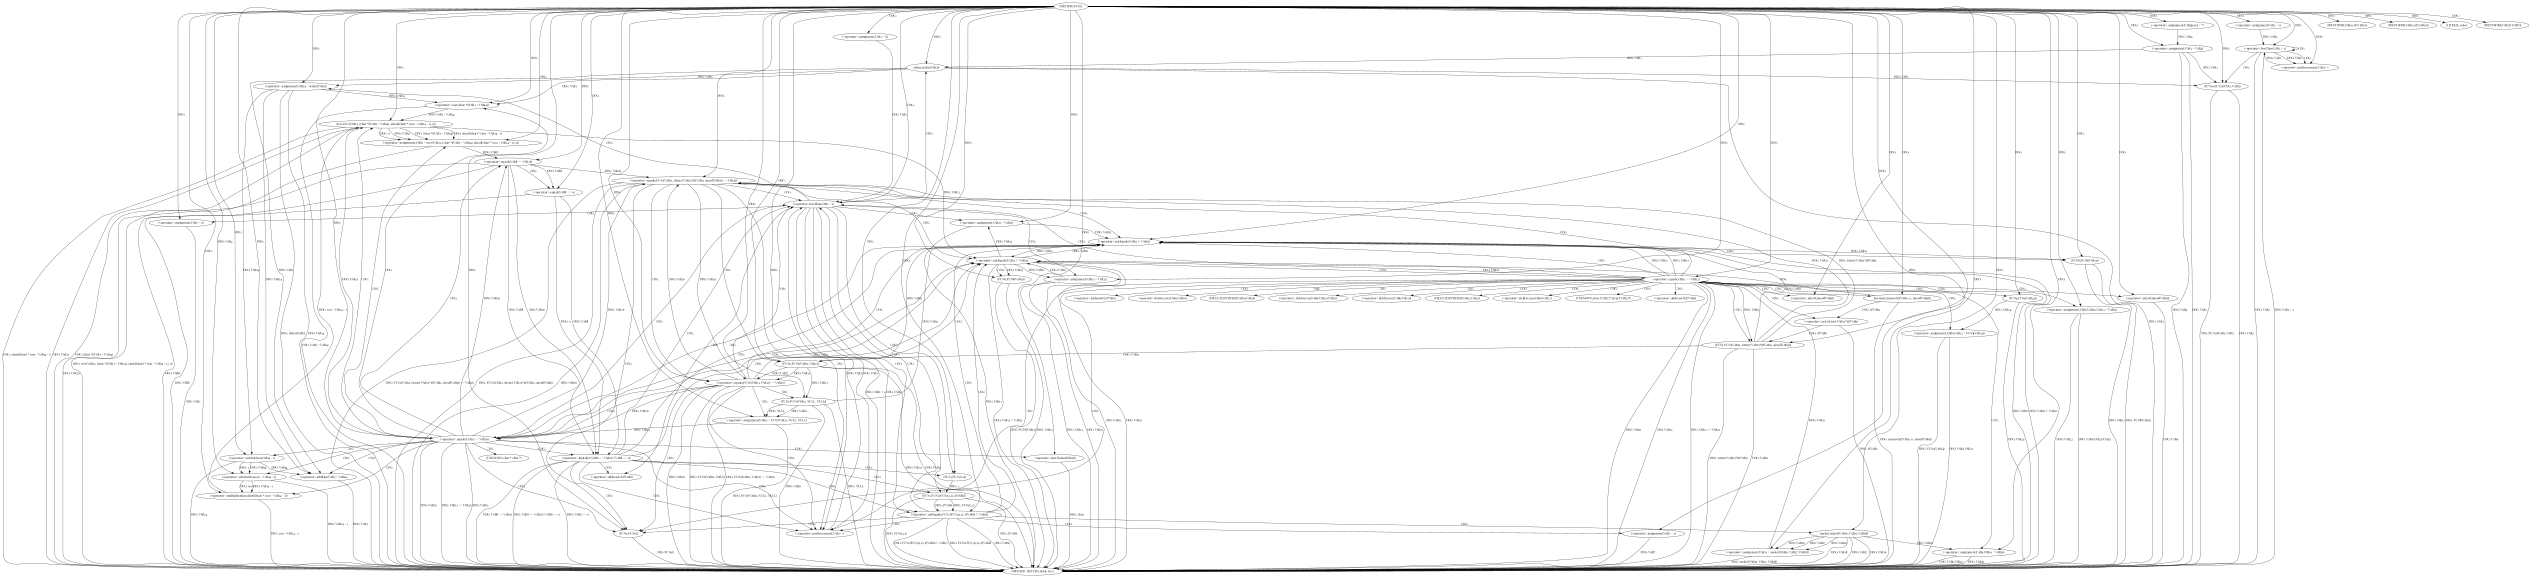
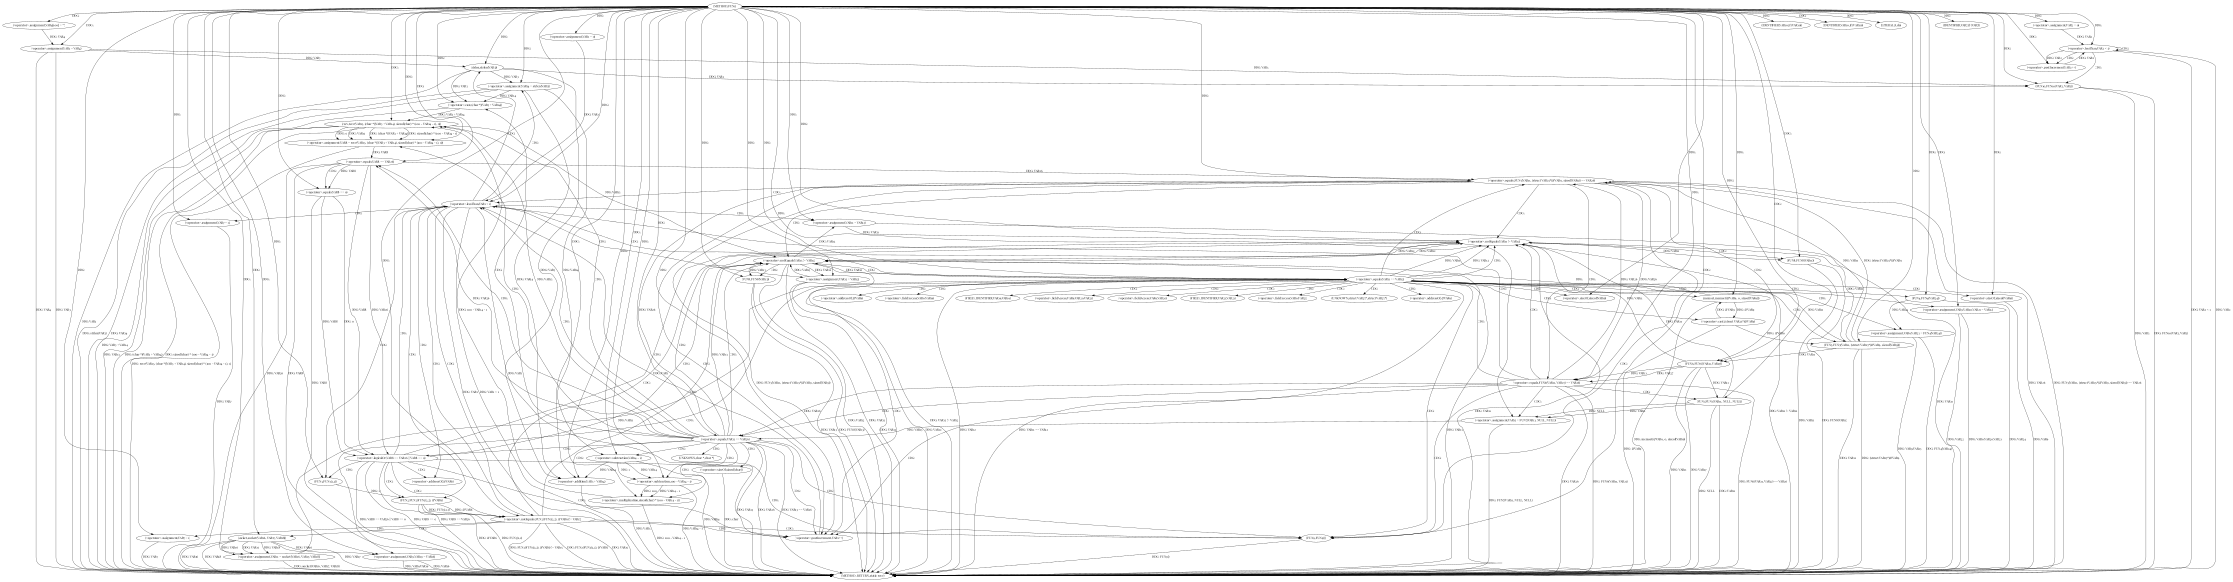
node "(LITERAL,0,do)": label "(LITERAL,0,do)" -> "(LITERAL,8,do)"
node "(FUN10,FUN13(VAR3, VAR3))": label "(FUN10,FUN13(VAR3, VAR3))" -> "(FUN10,FUN10(VAR3, VAR3))"
edge "(METHOD,FUN1)" -> "(<operator>.subtraction,100 - VAR14 - 1)": label "DDG: VAR4" -> "DDG: "
edge "(METHOD,FUN1)" -> "(<operator>.sizeOf,sizeof(char))": removed, label "DDG:"
edge "(<operator>.equals,FUN6(VAR11, VAR27) == VAR26)" -> "(<operator>.lessThan,VAR1 < 1)": label "VAR: " -> "CDG: "
edge "(<operator>.equals,VAR11 == VAR12)" -> "(<operator>.fieldAccess,VAR9.VAR19)": label "VAR: " -> "CDG: "
edge "(<operator>.cast,(struct VAR25*)&VAR9)" -> "(memset,memset(&VAR9, 0, sizeof(VAR9)))": added, label "DDG: &VAR9"
